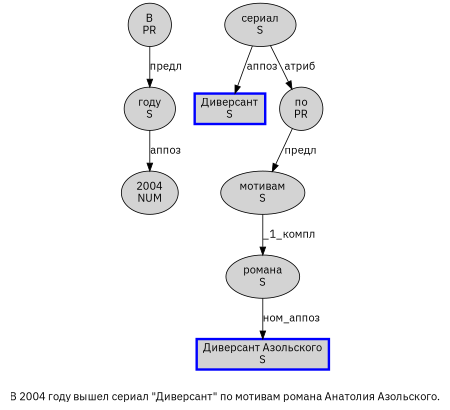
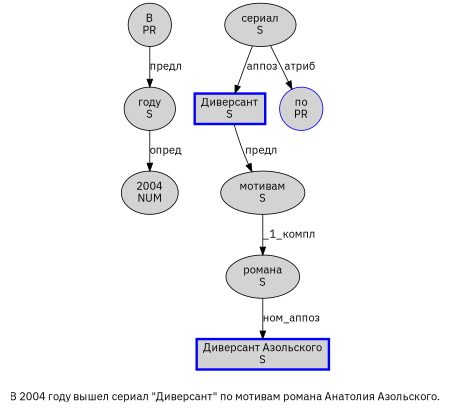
node "по PR": color black -> blue
edge "по PR" -> "мотивам S": now "Диверсант S" -> "мотивам S"
edge "году S" -> "2004 NUM": label "аппоз" -> "опред"
